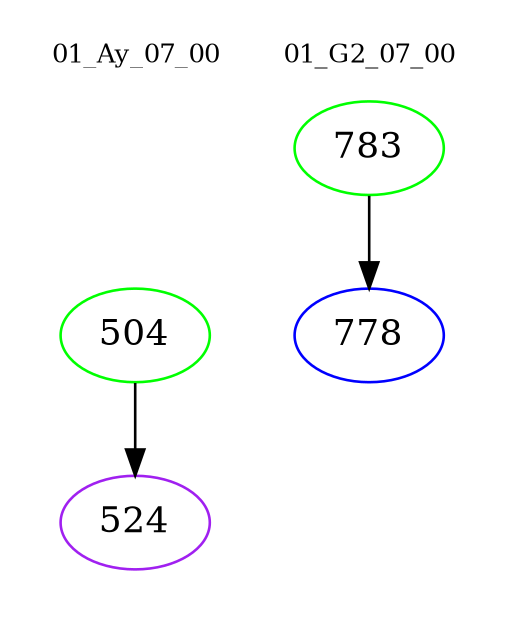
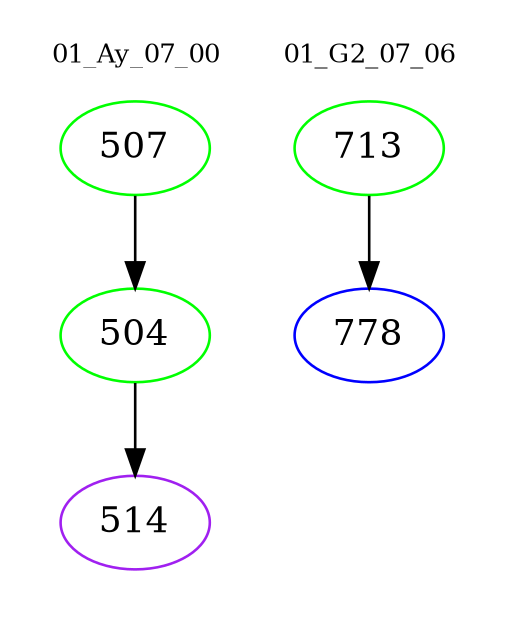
cluster "01_G2_07_00": label "01_G2_07_00" -> "01_G2_07_06"
node "507": added
node "783": label "783" -> "713"
node "524": label "524" -> "514"
